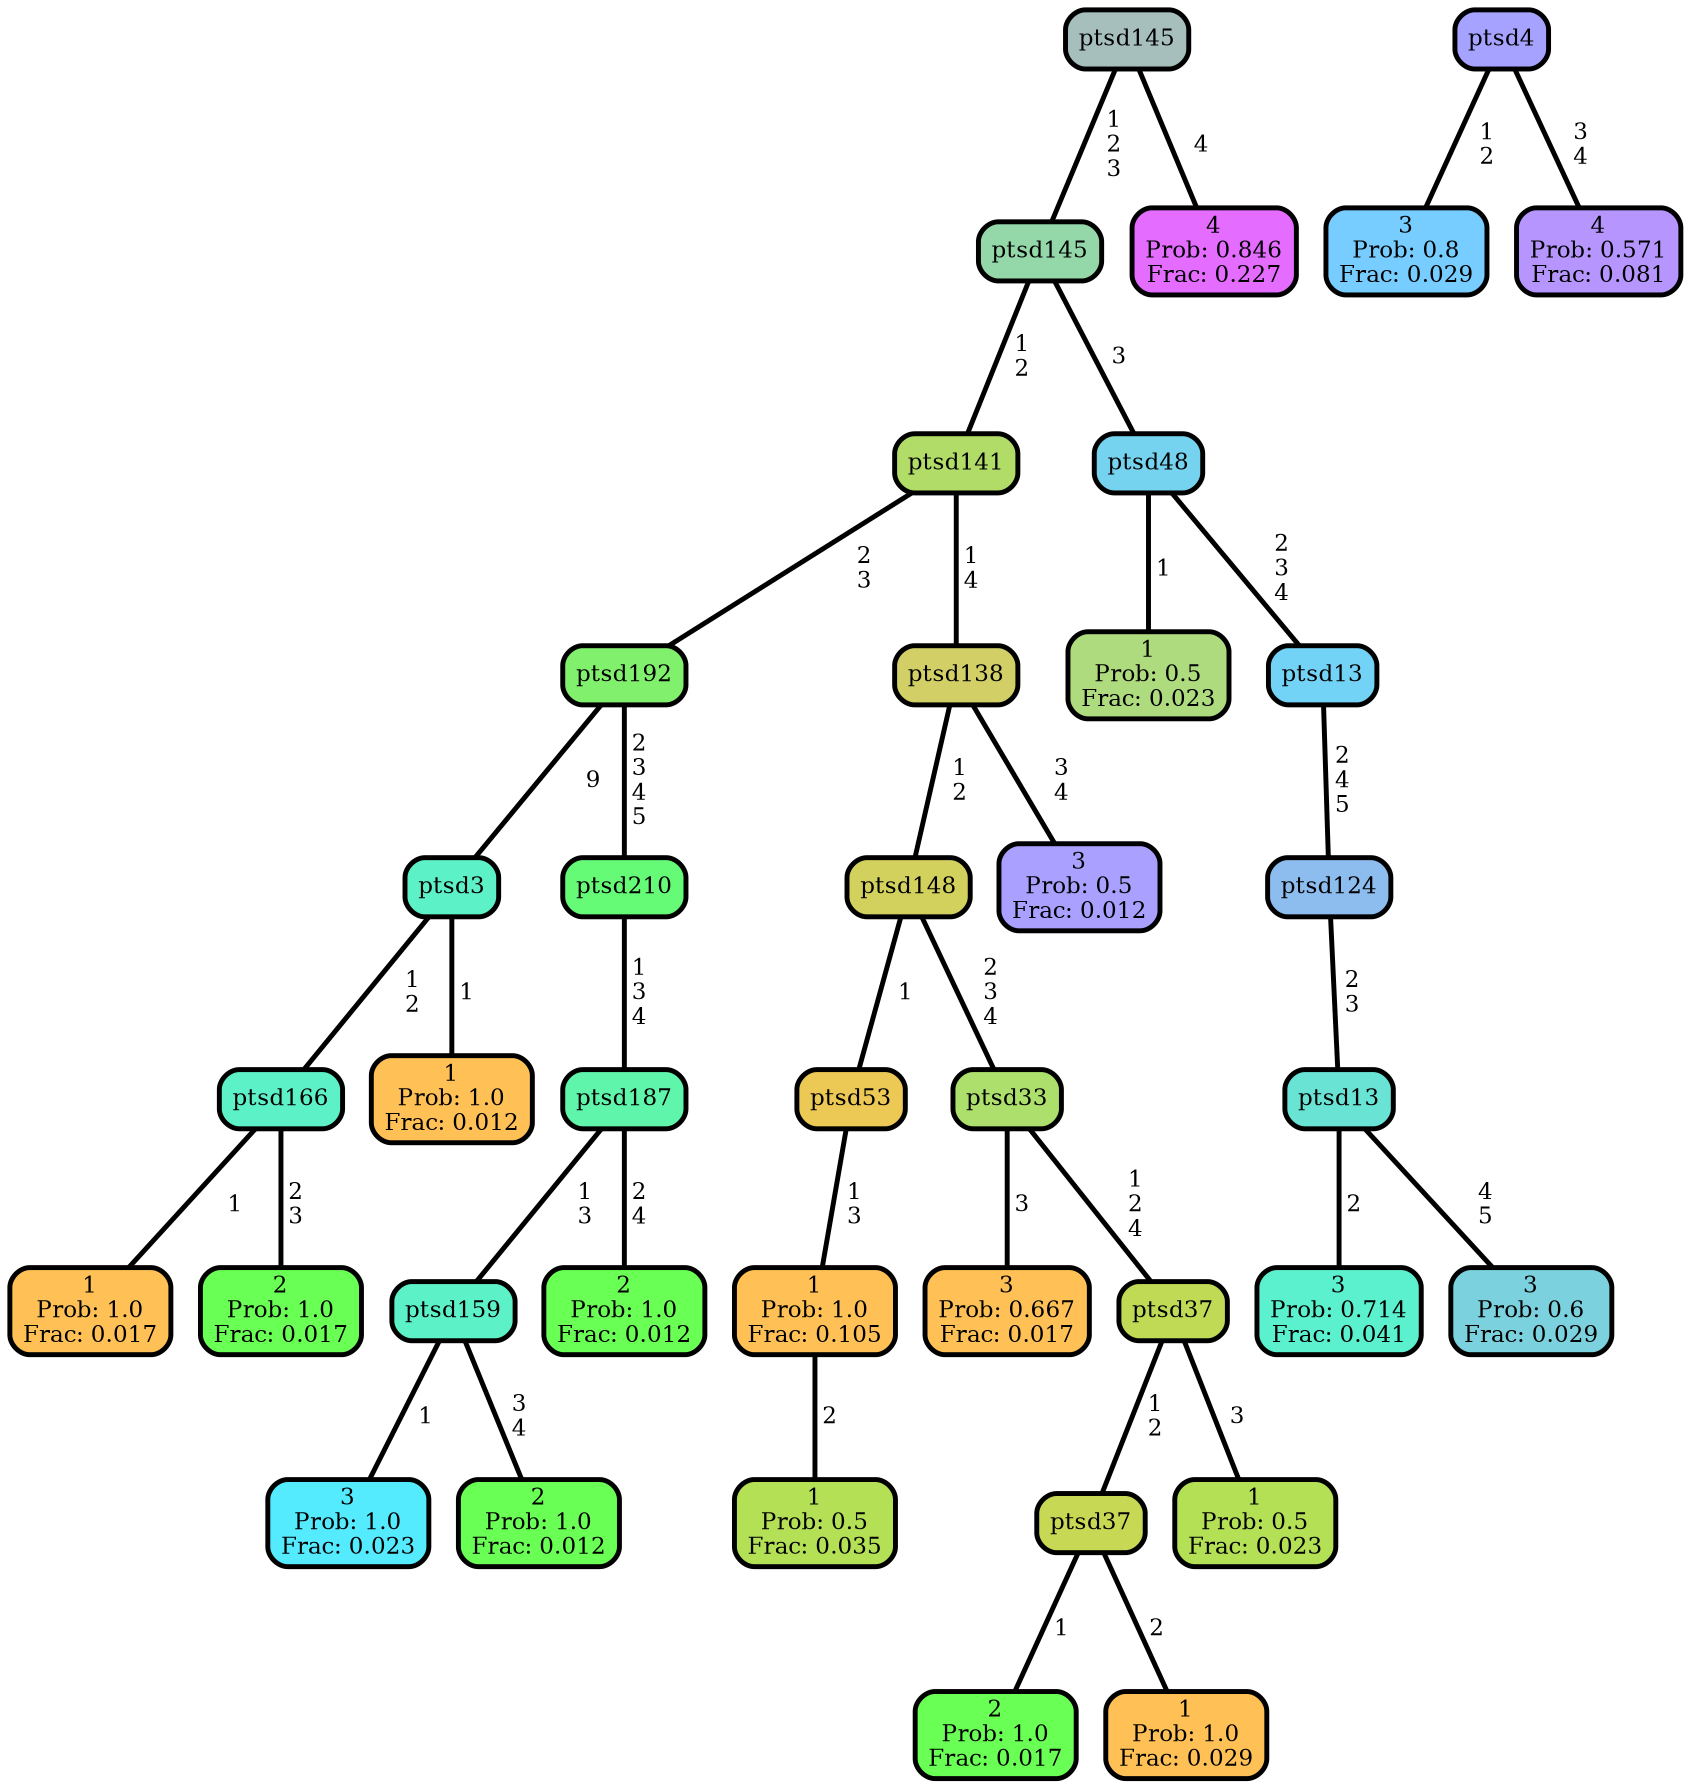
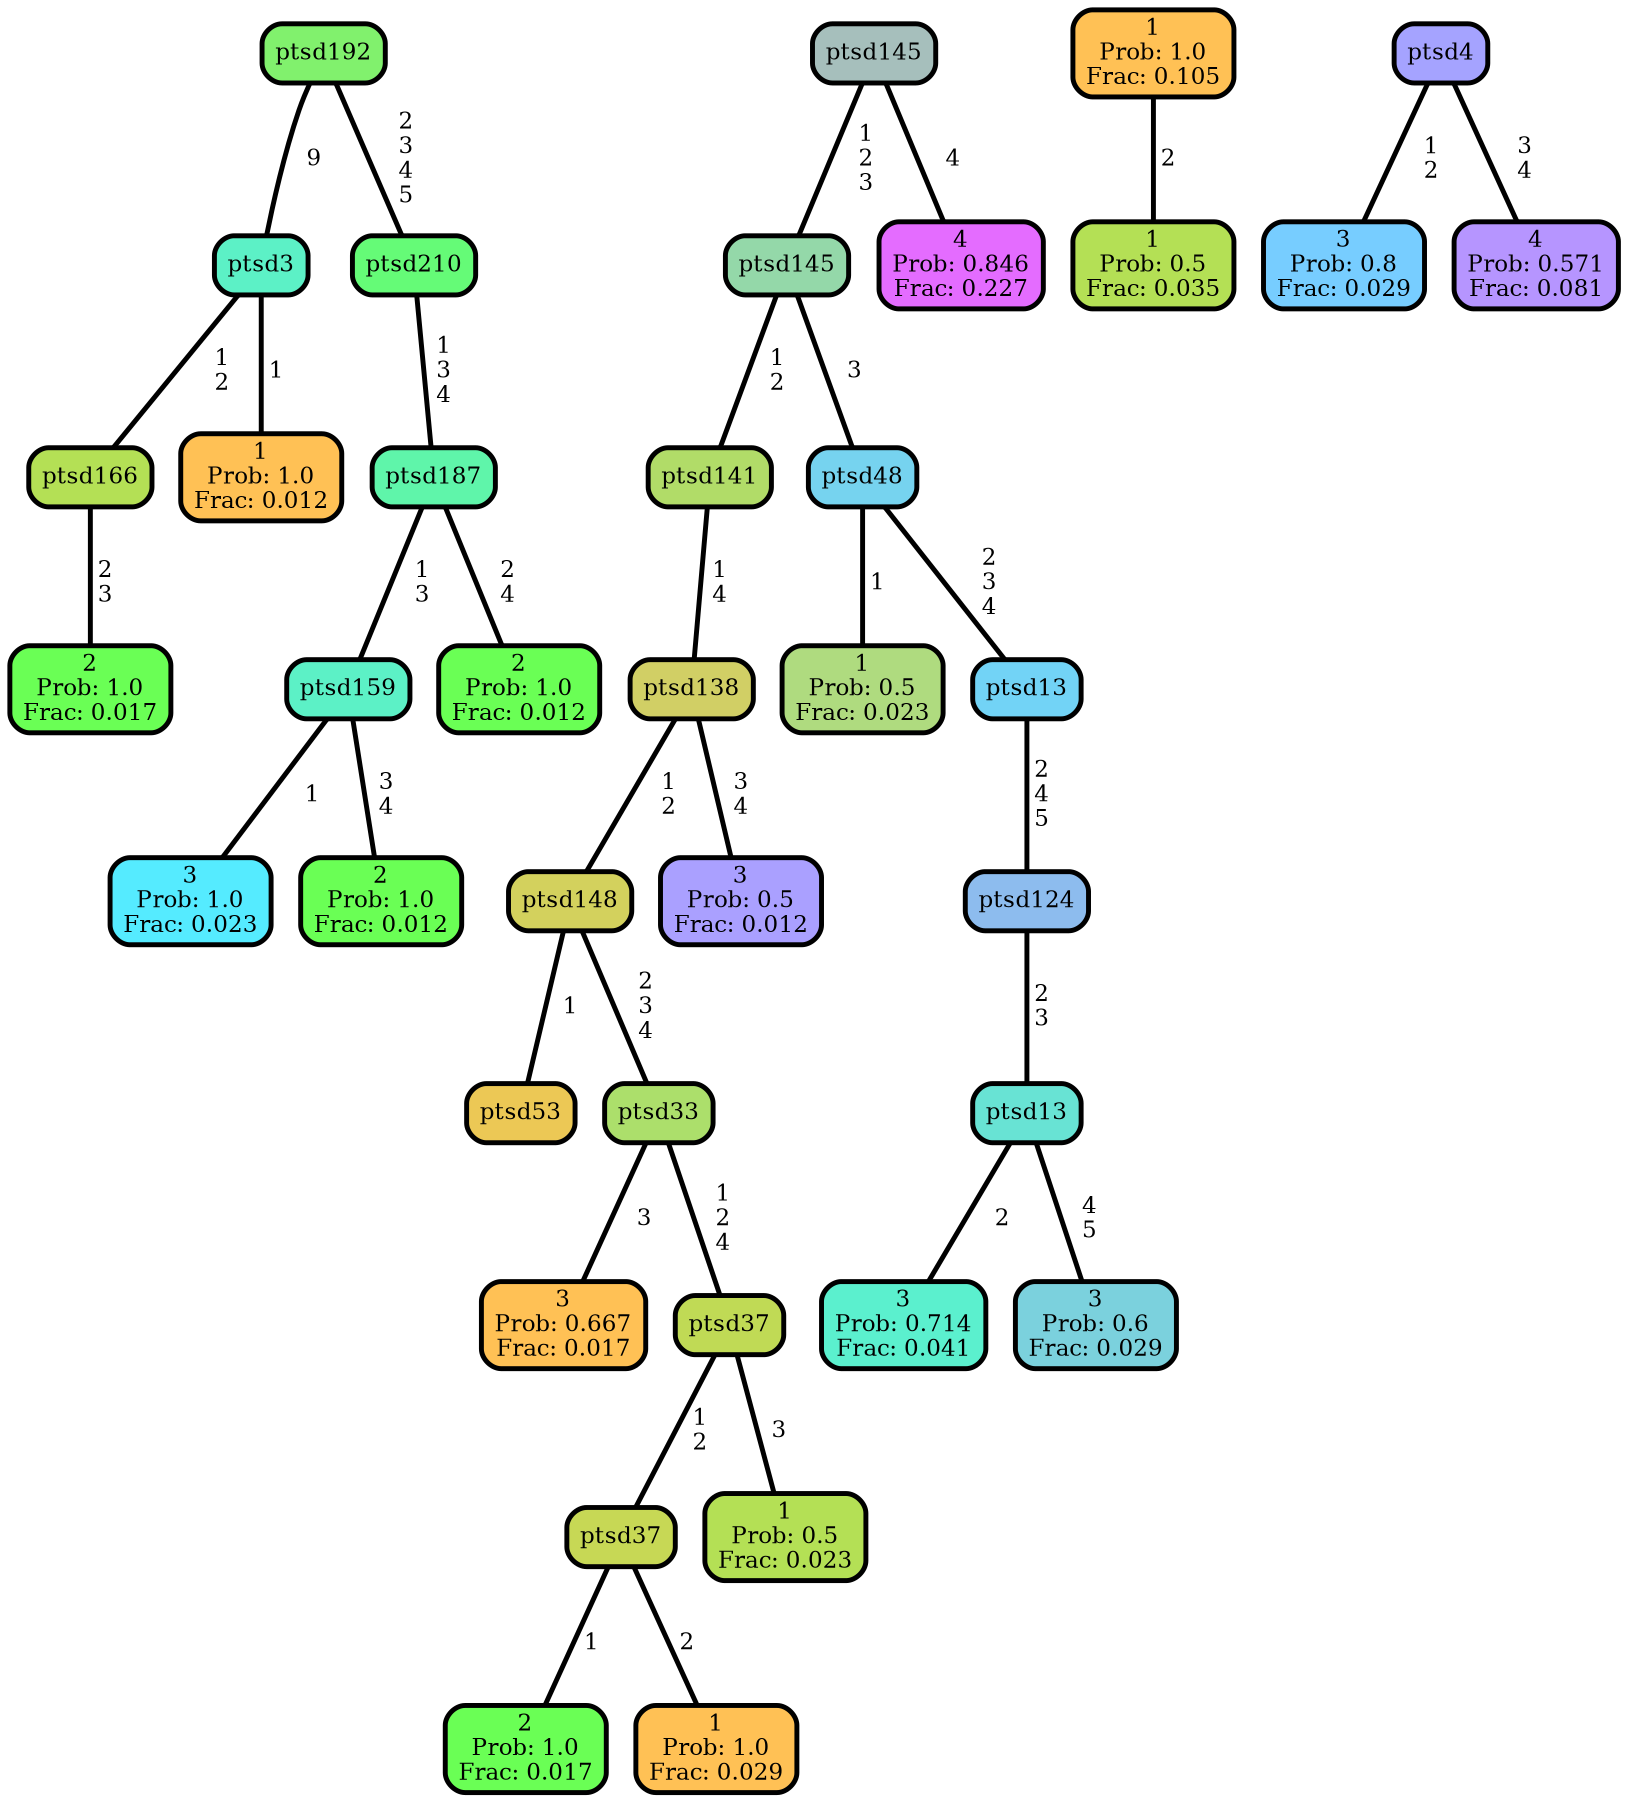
edge "ptsd141" -- "ptsd192": removed, label "2 3"
node "ptsd166": fillcolor #5cf1c6 -> #b4e055
edge "ptsd53" -- "1 Prob: 1.0 Frac: 0.105": removed, label "1 3"
node "1 Prob: 1.0 Frac: 0.017": removed
